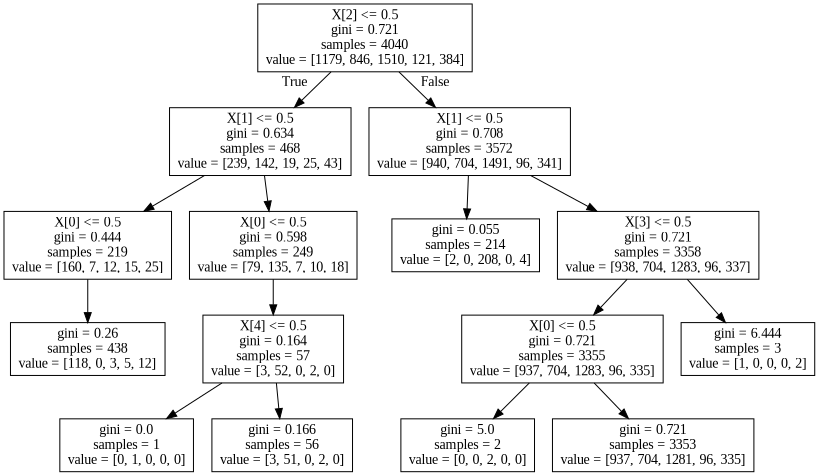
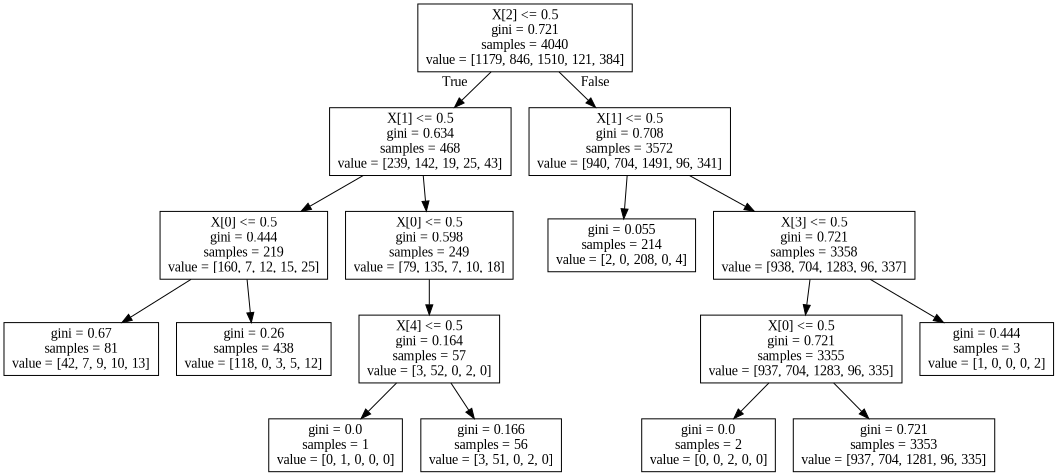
node "gini = 0.67 samples = 81 value = [42, 7, 9, 10, 13]": added
node "gini = 6.444 samples = 3 value = [1, 0, 0, 0, 2]": label "gini = 6.444 samples = 3 value = [1, 0, 0, 0, 2]" -> "gini = 0.444 samples = 3 value = [1, 0, 0, 0, 2]"
node "gini = 5.0 samples = 2 value = [0, 0, 2, 0, 0]": label "gini = 5.0 samples = 2 value = [0, 0, 2, 0, 0]" -> "gini = 0.0 samples = 2 value = [0, 0, 2, 0, 0]"
